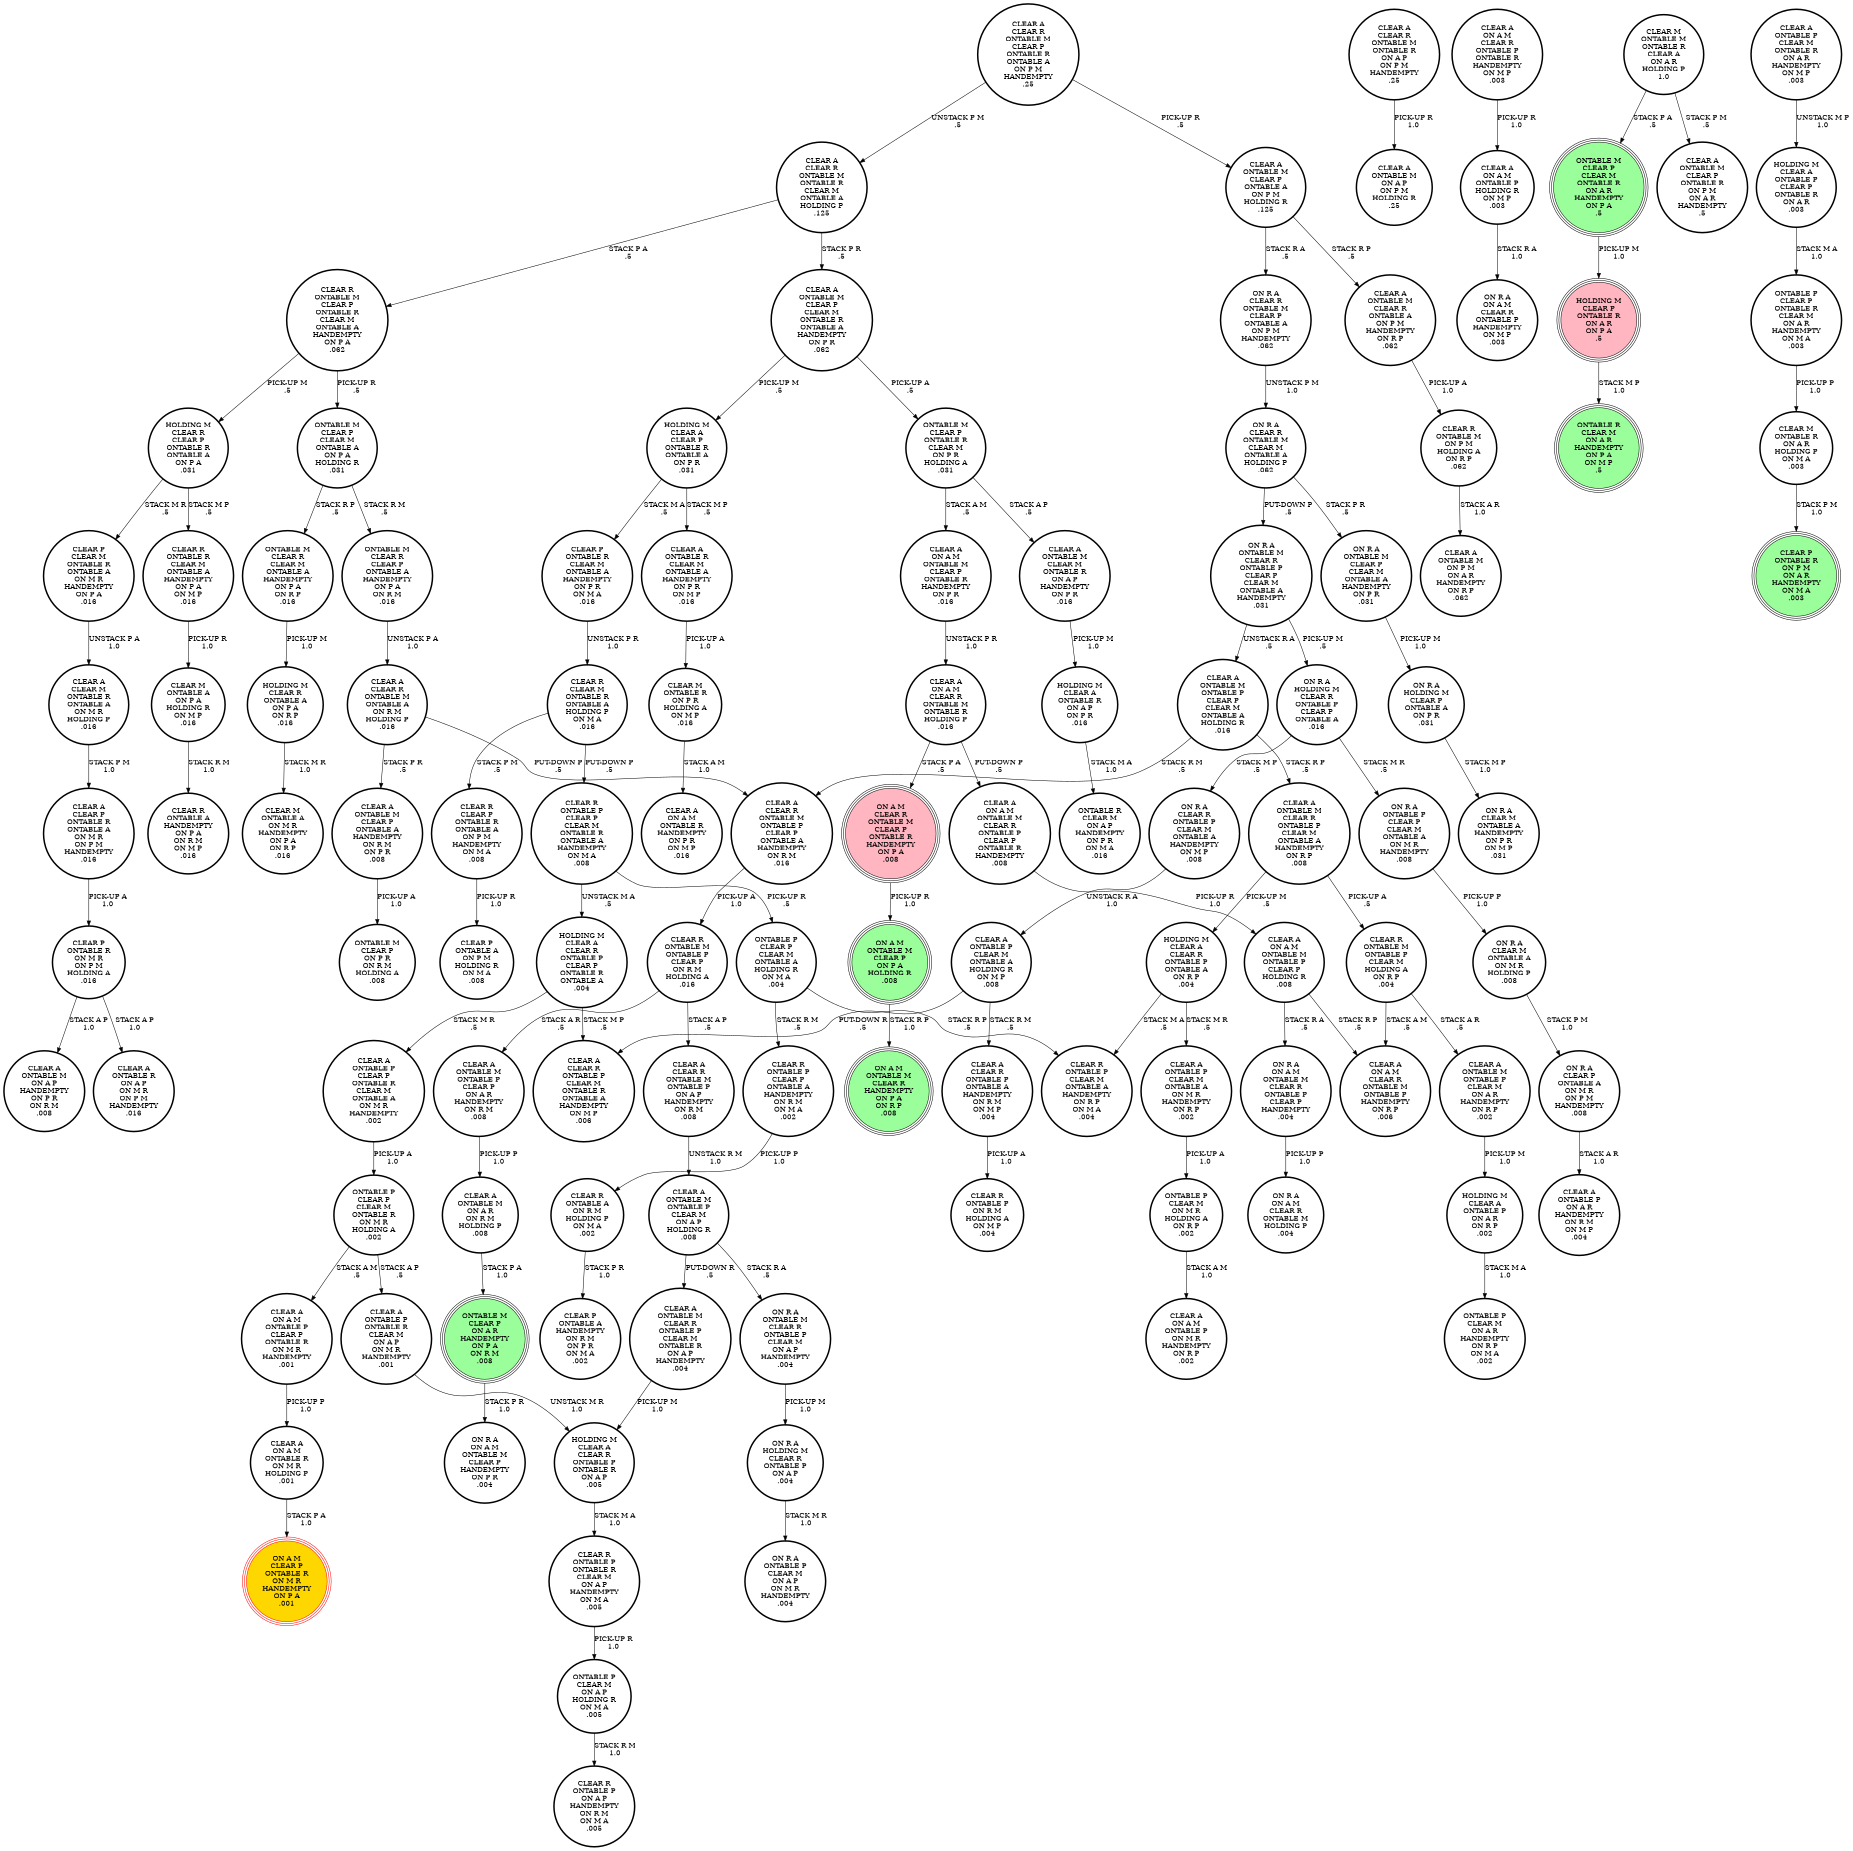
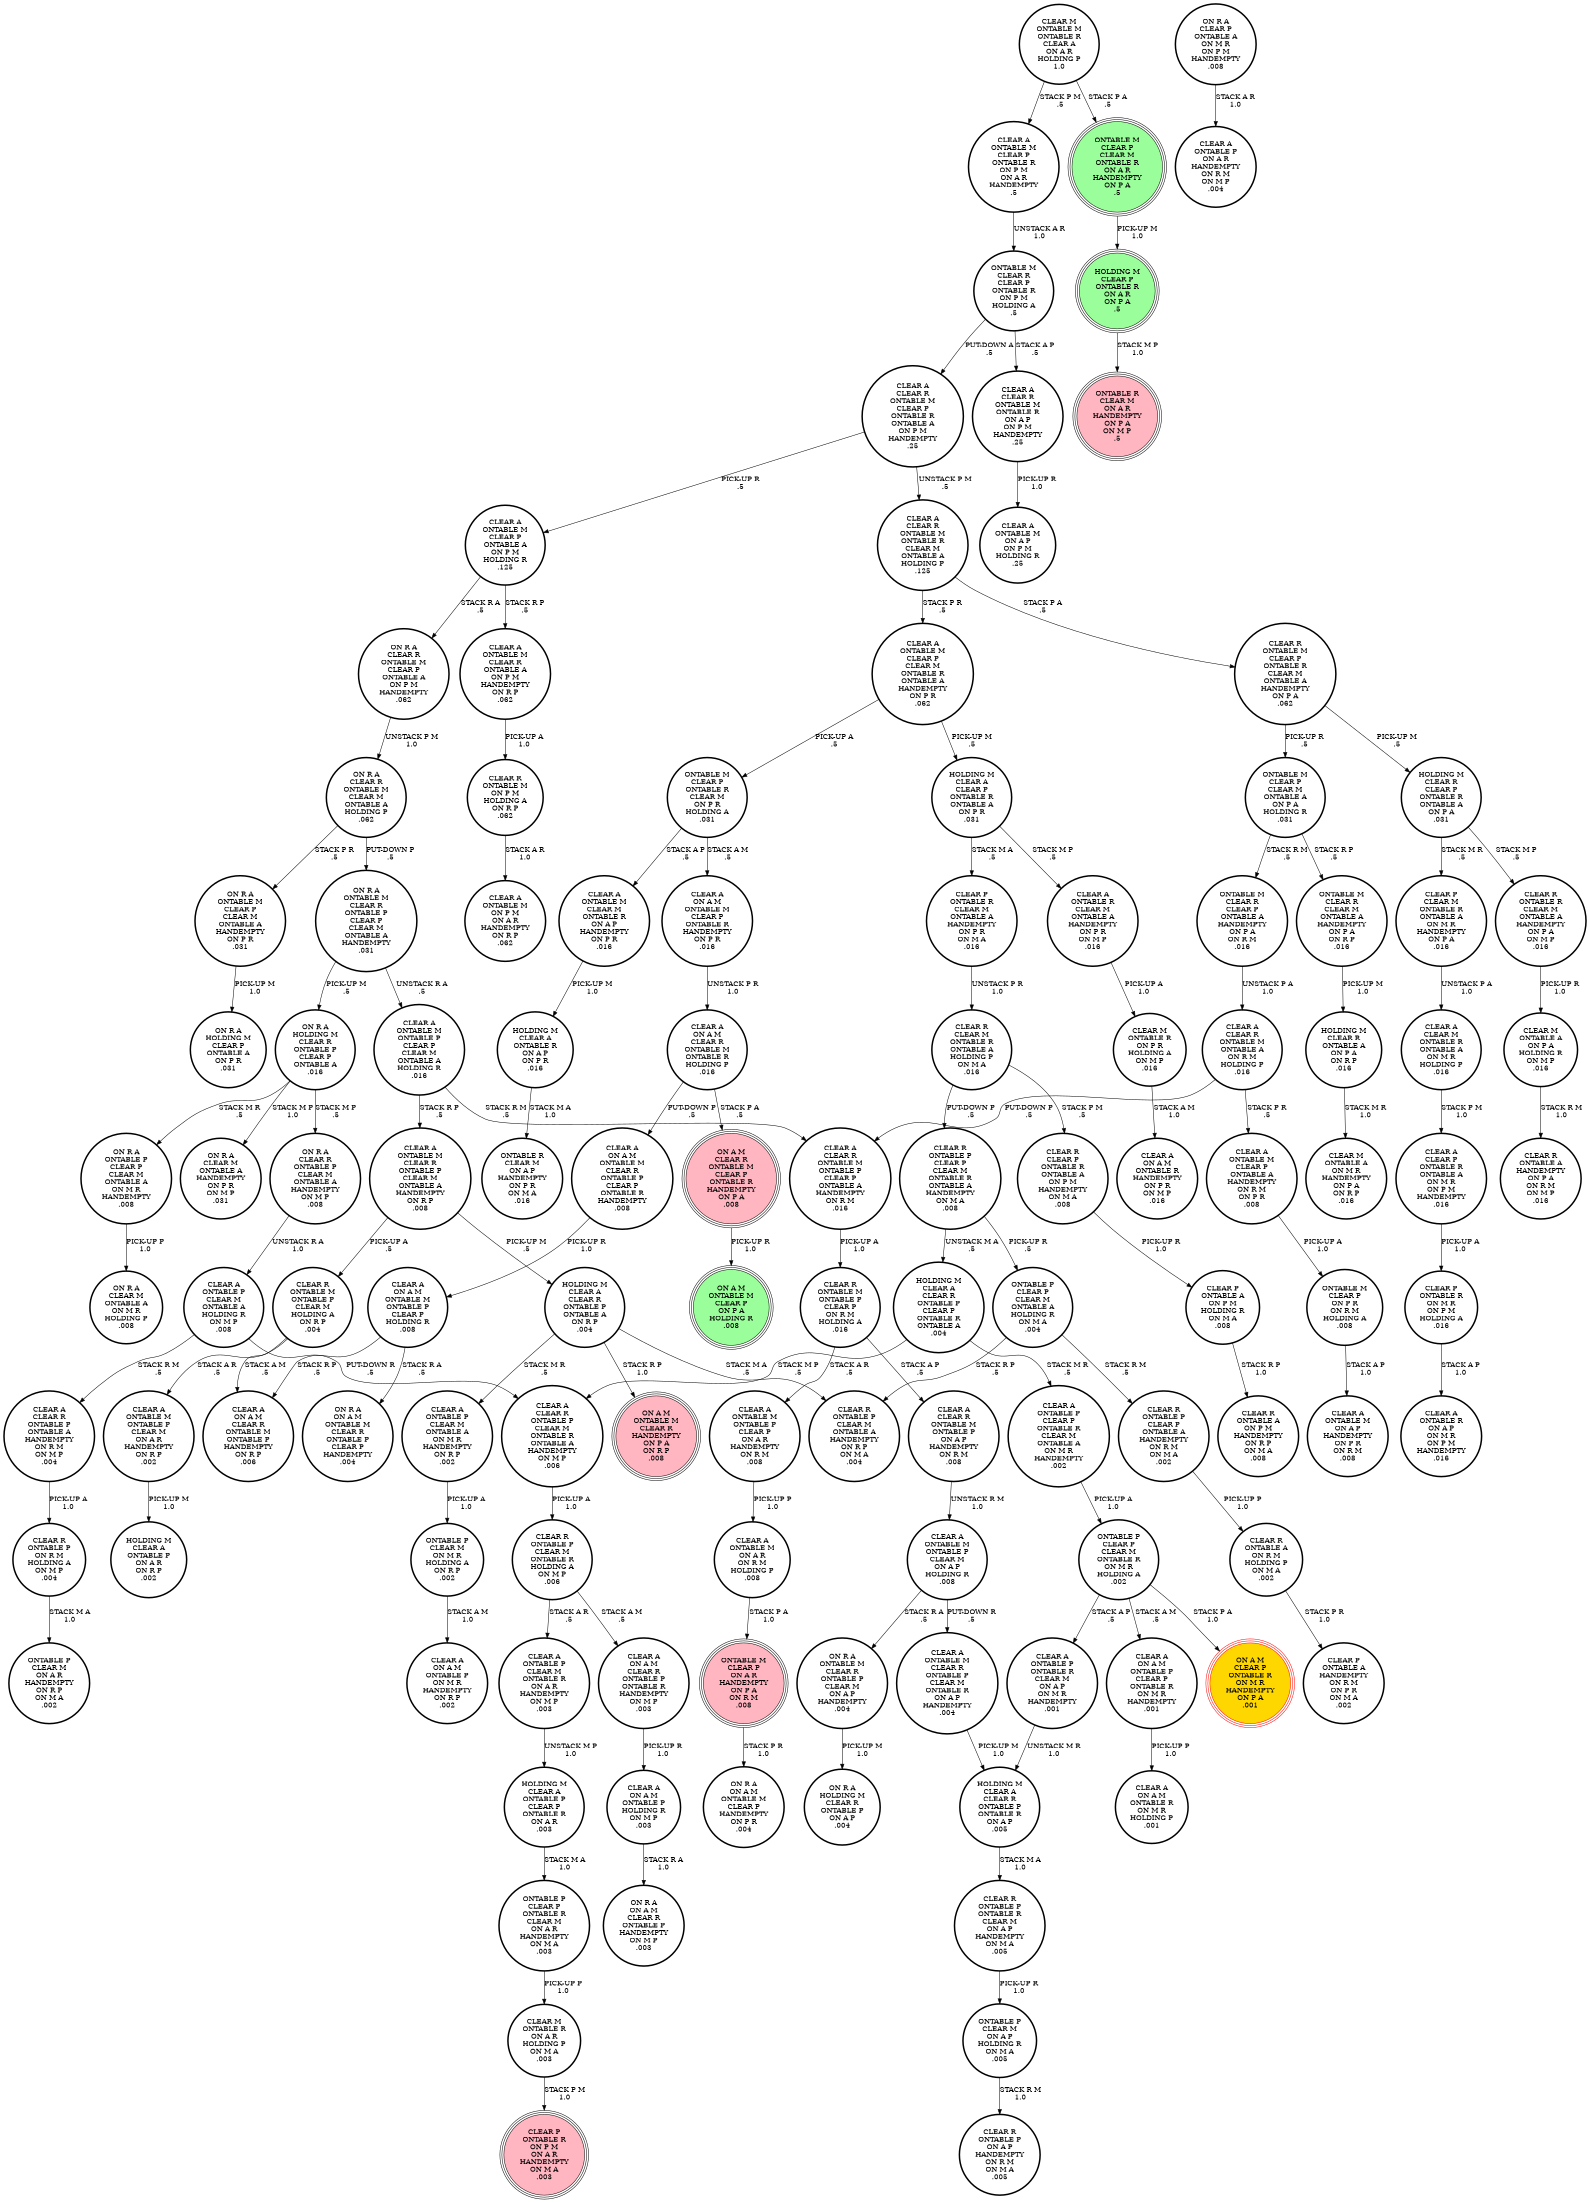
node "ONTABLE M CLEAR R CLEAR P ONTABLE R ON P M HOLDING A .5": added
node "HOLDING M CLEAR P ONTABLE R ON A R ON P A .5": fillcolor lightpink -> palegreen1
node "ONTABLE R CLEAR M ON A R HANDEMPTY ON P A ON M P .5": fillcolor palegreen1 -> lightpink
node "CLEAR P ONTABLE R ON P M ON A R HANDEMPTY ON M A .003": fillcolor palegreen1 -> lightpink
edge "ON R A HOLDING M CLEAR P ONTABLE A ON P R .031" -> "ON R A CLEAR M ONTABLE A HANDEMPTY ON P R ON M P .031": now "ON R A HOLDING M CLEAR R ONTABLE P CLEAR P ONTABLE A .016" -> "ON R A CLEAR M ONTABLE A HANDEMPTY ON P R ON M P .031"
edge "CLEAR P ONTABLE R ON M R ON P M HOLDING A .016" -> "CLEAR A ONTABLE M ON A P HANDEMPTY ON P R ON R M .008": now "ONTABLE M CLEAR P ON P R ON R M HOLDING A .008" -> "CLEAR A ONTABLE M ON A P HANDEMPTY ON P R ON R M .008"
edge "ON A M ONTABLE M CLEAR P ON P A HOLDING R .008" -> "ON A M ONTABLE M CLEAR R HANDEMPTY ON P A ON R P .008": now "HOLDING M CLEAR A CLEAR R ONTABLE P ONTABLE A ON R P .004" -> "ON A M ONTABLE M CLEAR R HANDEMPTY ON P A ON R P .008"
edge "ON R A CLEAR M ONTABLE A ON M R HOLDING P .008" -> "ON R A CLEAR P ONTABLE A ON M R ON P M HANDEMPTY .008": removed, label "STACK P M 1.0"
node "ON A M ONTABLE M CLEAR R HANDEMPTY ON P A ON R P .008": fillcolor palegreen1 -> lightpink
node "ON R A ON A M CLEAR R ONTABLE M HOLDING P .004": removed
edge "HOLDING M CLEAR A ONTABLE P ON A R ON R P .002" -> "ONTABLE P CLEAR M ON A R HANDEMPTY ON R P ON M A .002": now "CLEAR R ONTABLE P ON R M HOLDING A ON M P .004" -> "ONTABLE P CLEAR M ON A R HANDEMPTY ON R P ON M A .002"
node "ONTABLE M CLEAR P ON A R HANDEMPTY ON P A ON R M .008": fillcolor palegreen1 -> lightpink
node "CLEAR R ONTABLE A ON P M HANDEMPTY ON R P ON M A .008": added
edge "CLEAR A ON A M ONTABLE R ON M R HOLDING P .001" -> "ON A M CLEAR P ONTABLE R ON M R HANDEMPTY ON P A .001": now "ONTABLE P CLEAR P CLEAR M ONTABLE R ON M R HOLDING A .002" -> "ON A M CLEAR P ONTABLE R ON M R HANDEMPTY ON P A .001"
node "CLEAR R ONTABLE P CLEAR M ONTABLE R HOLDING A ON M P .006": added
node "ON R A ONTABLE P CLEAR M ON A P ON M R HANDEMPTY .004": removed
